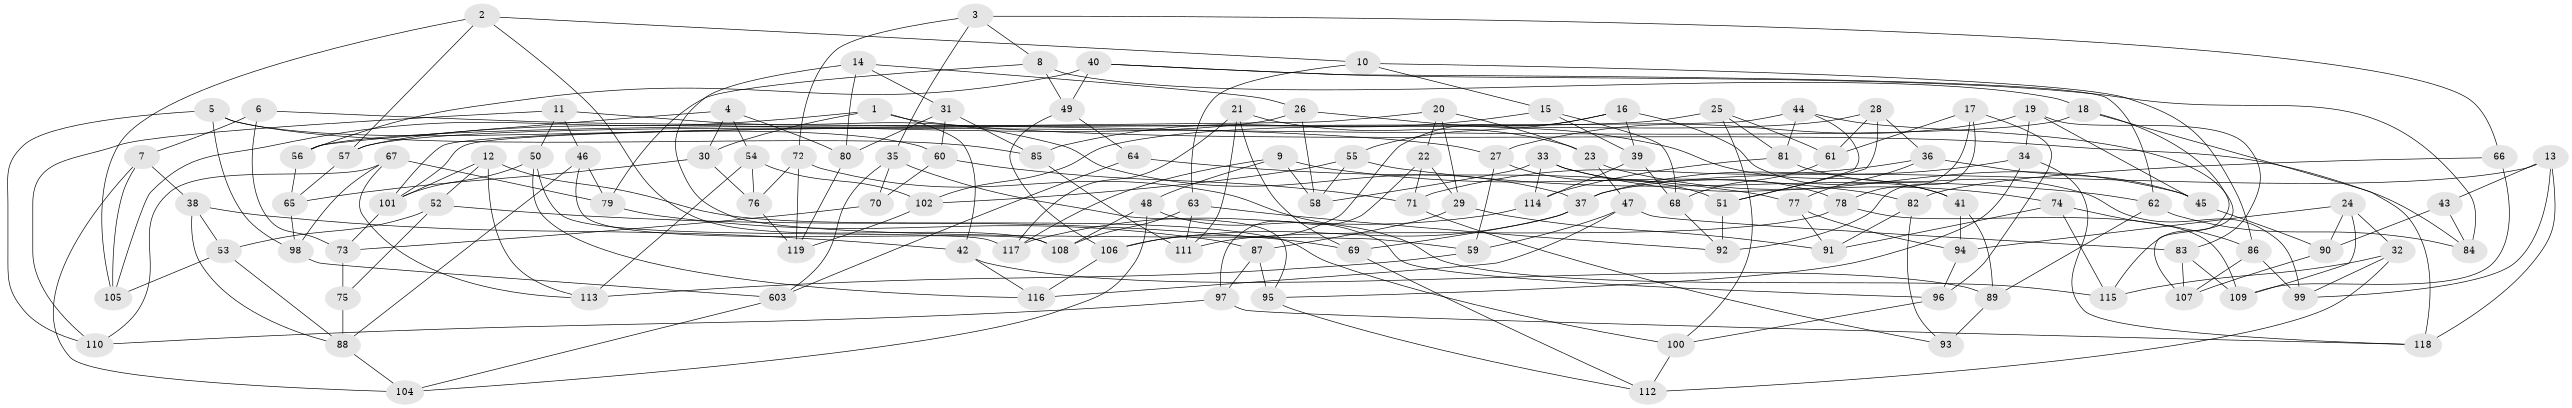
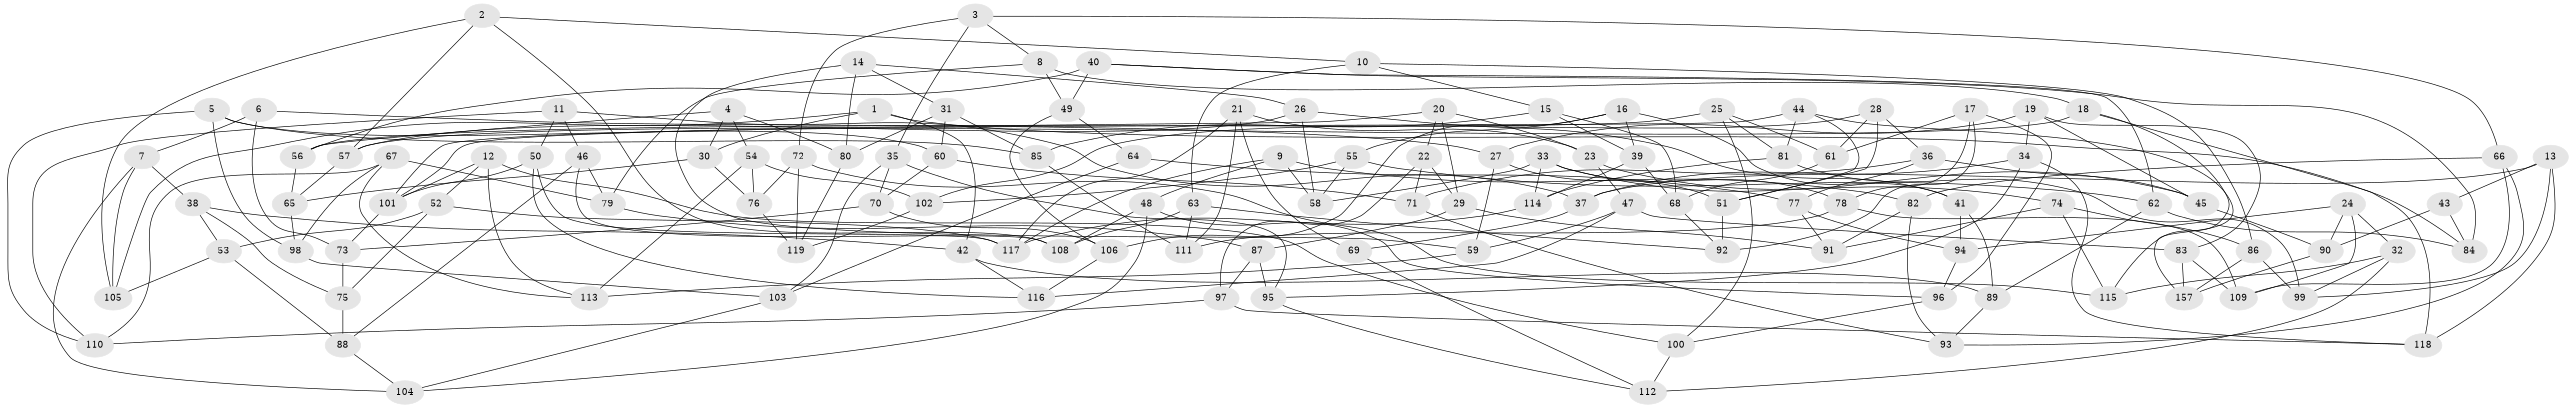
edge "52" -- "69": now "52" -- "117"
edge "37" -- "106": now "70" -- "106"
node "603": label "603" -> "103"
node "107": label "107" -> "157"
edge "38" -- "88": now "38" -- "75"
edge "66" -- "93": added
